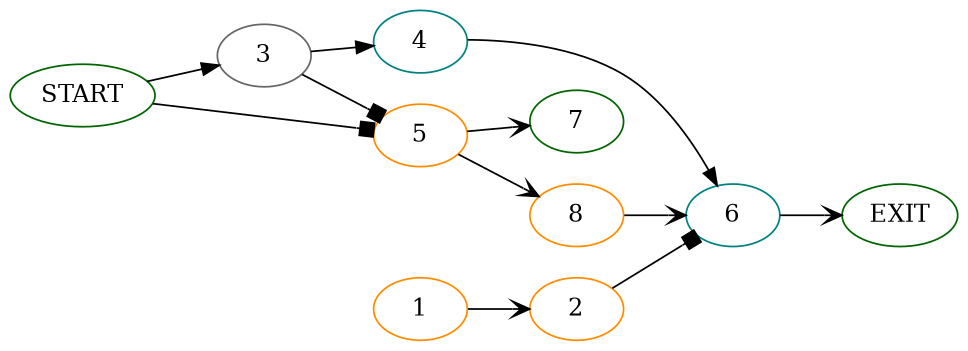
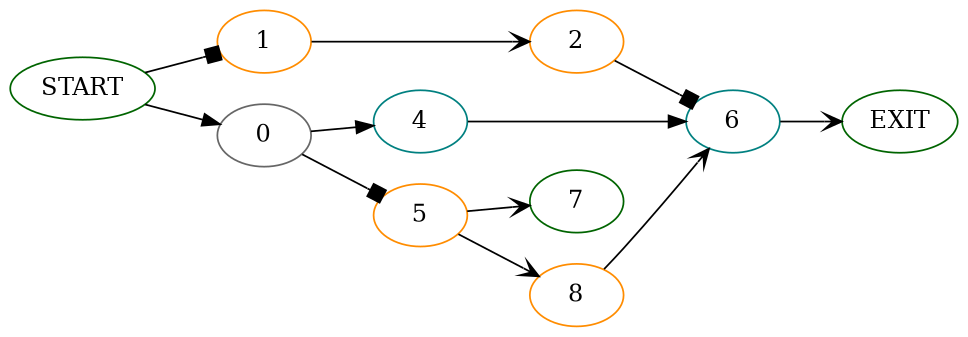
node "3": label "3" -> "0"
edge "START" -> "5": now "START" -> "1"
